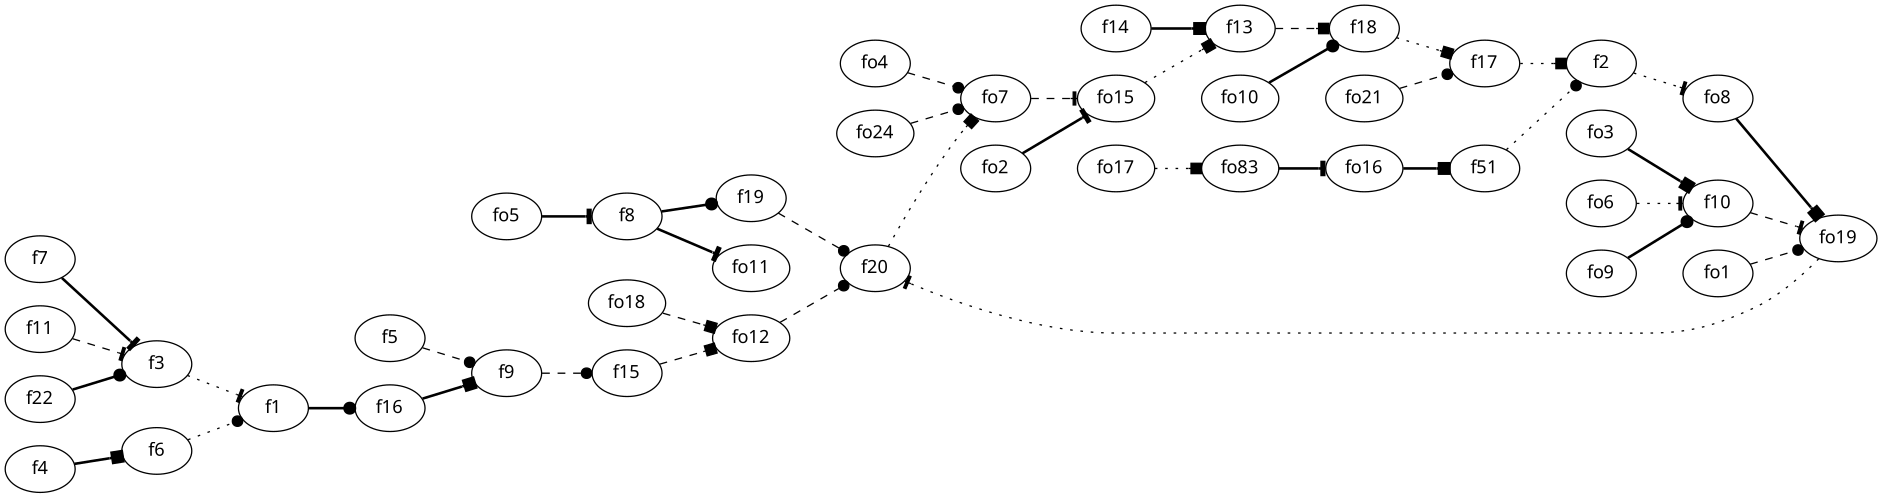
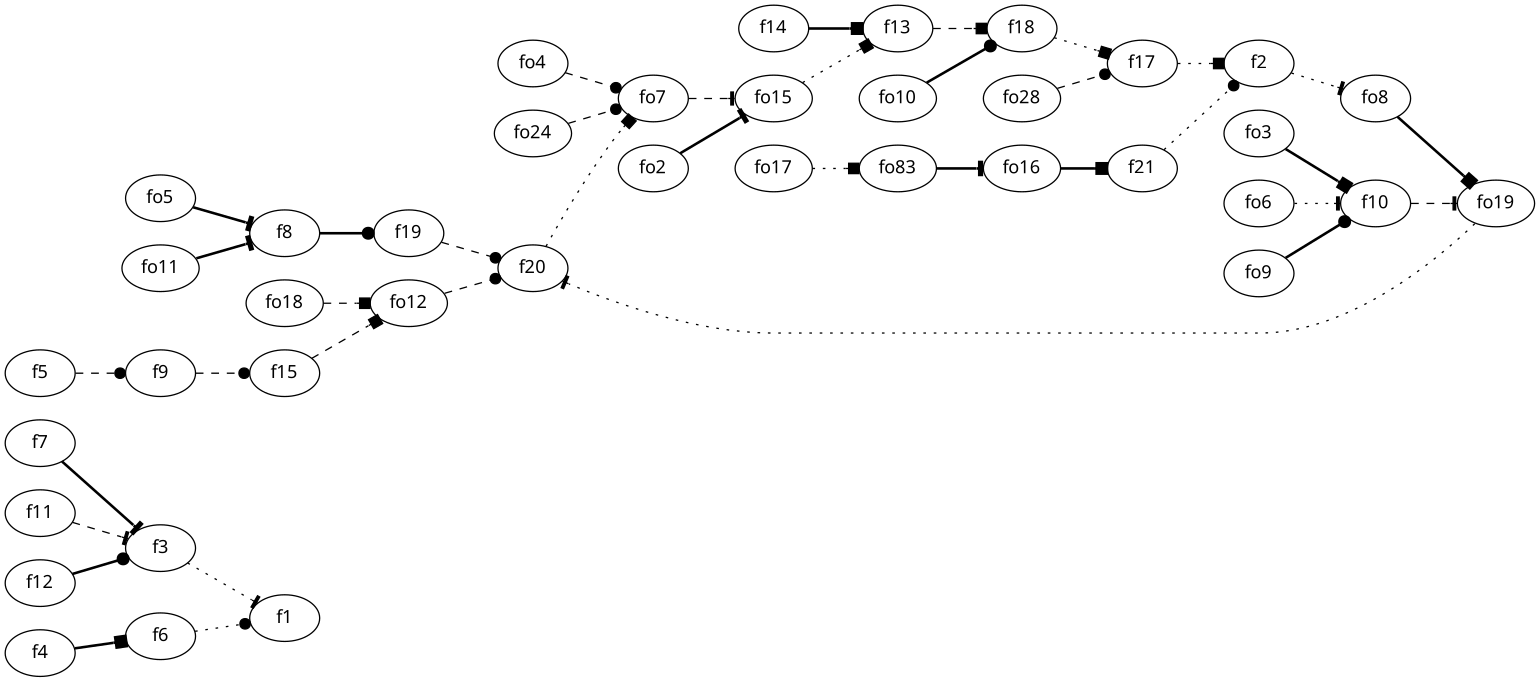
node "fo21": label "fo21" -> "fo28"
node "f51": label "f51" -> "f21"
edge "f8" -> "fo11": reversed
node "fo1": removed
node "f22": label "f22" -> "f12"
node "f16": removed
